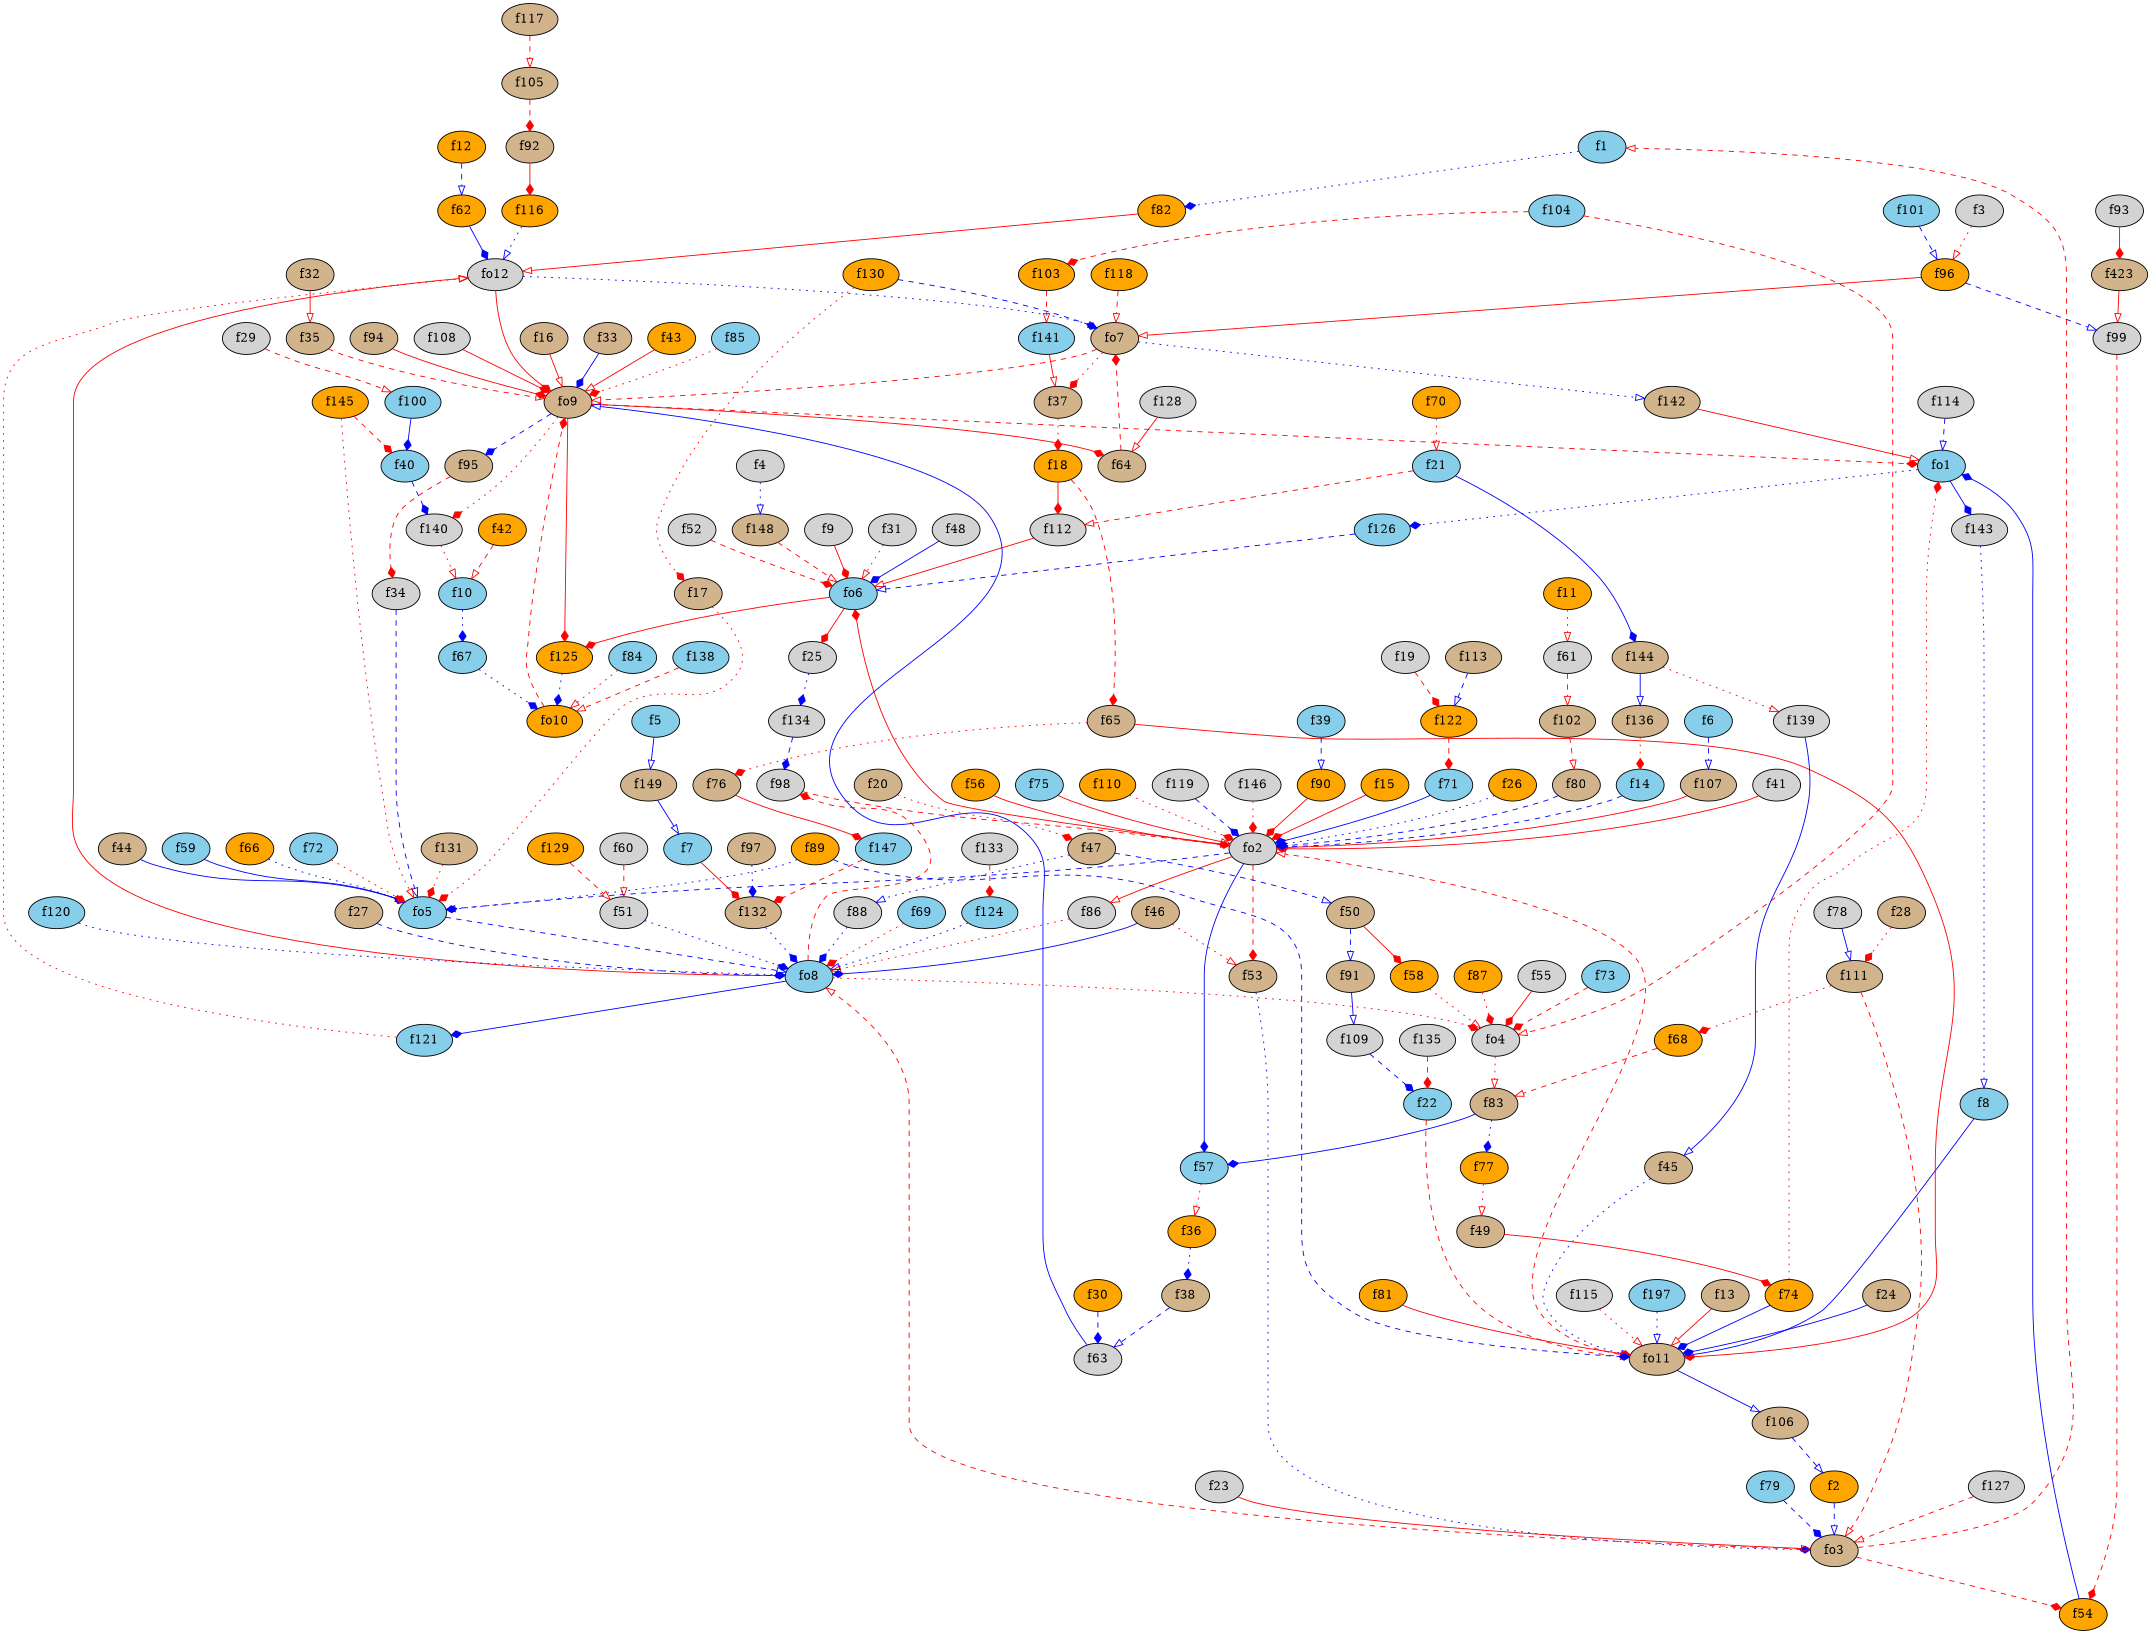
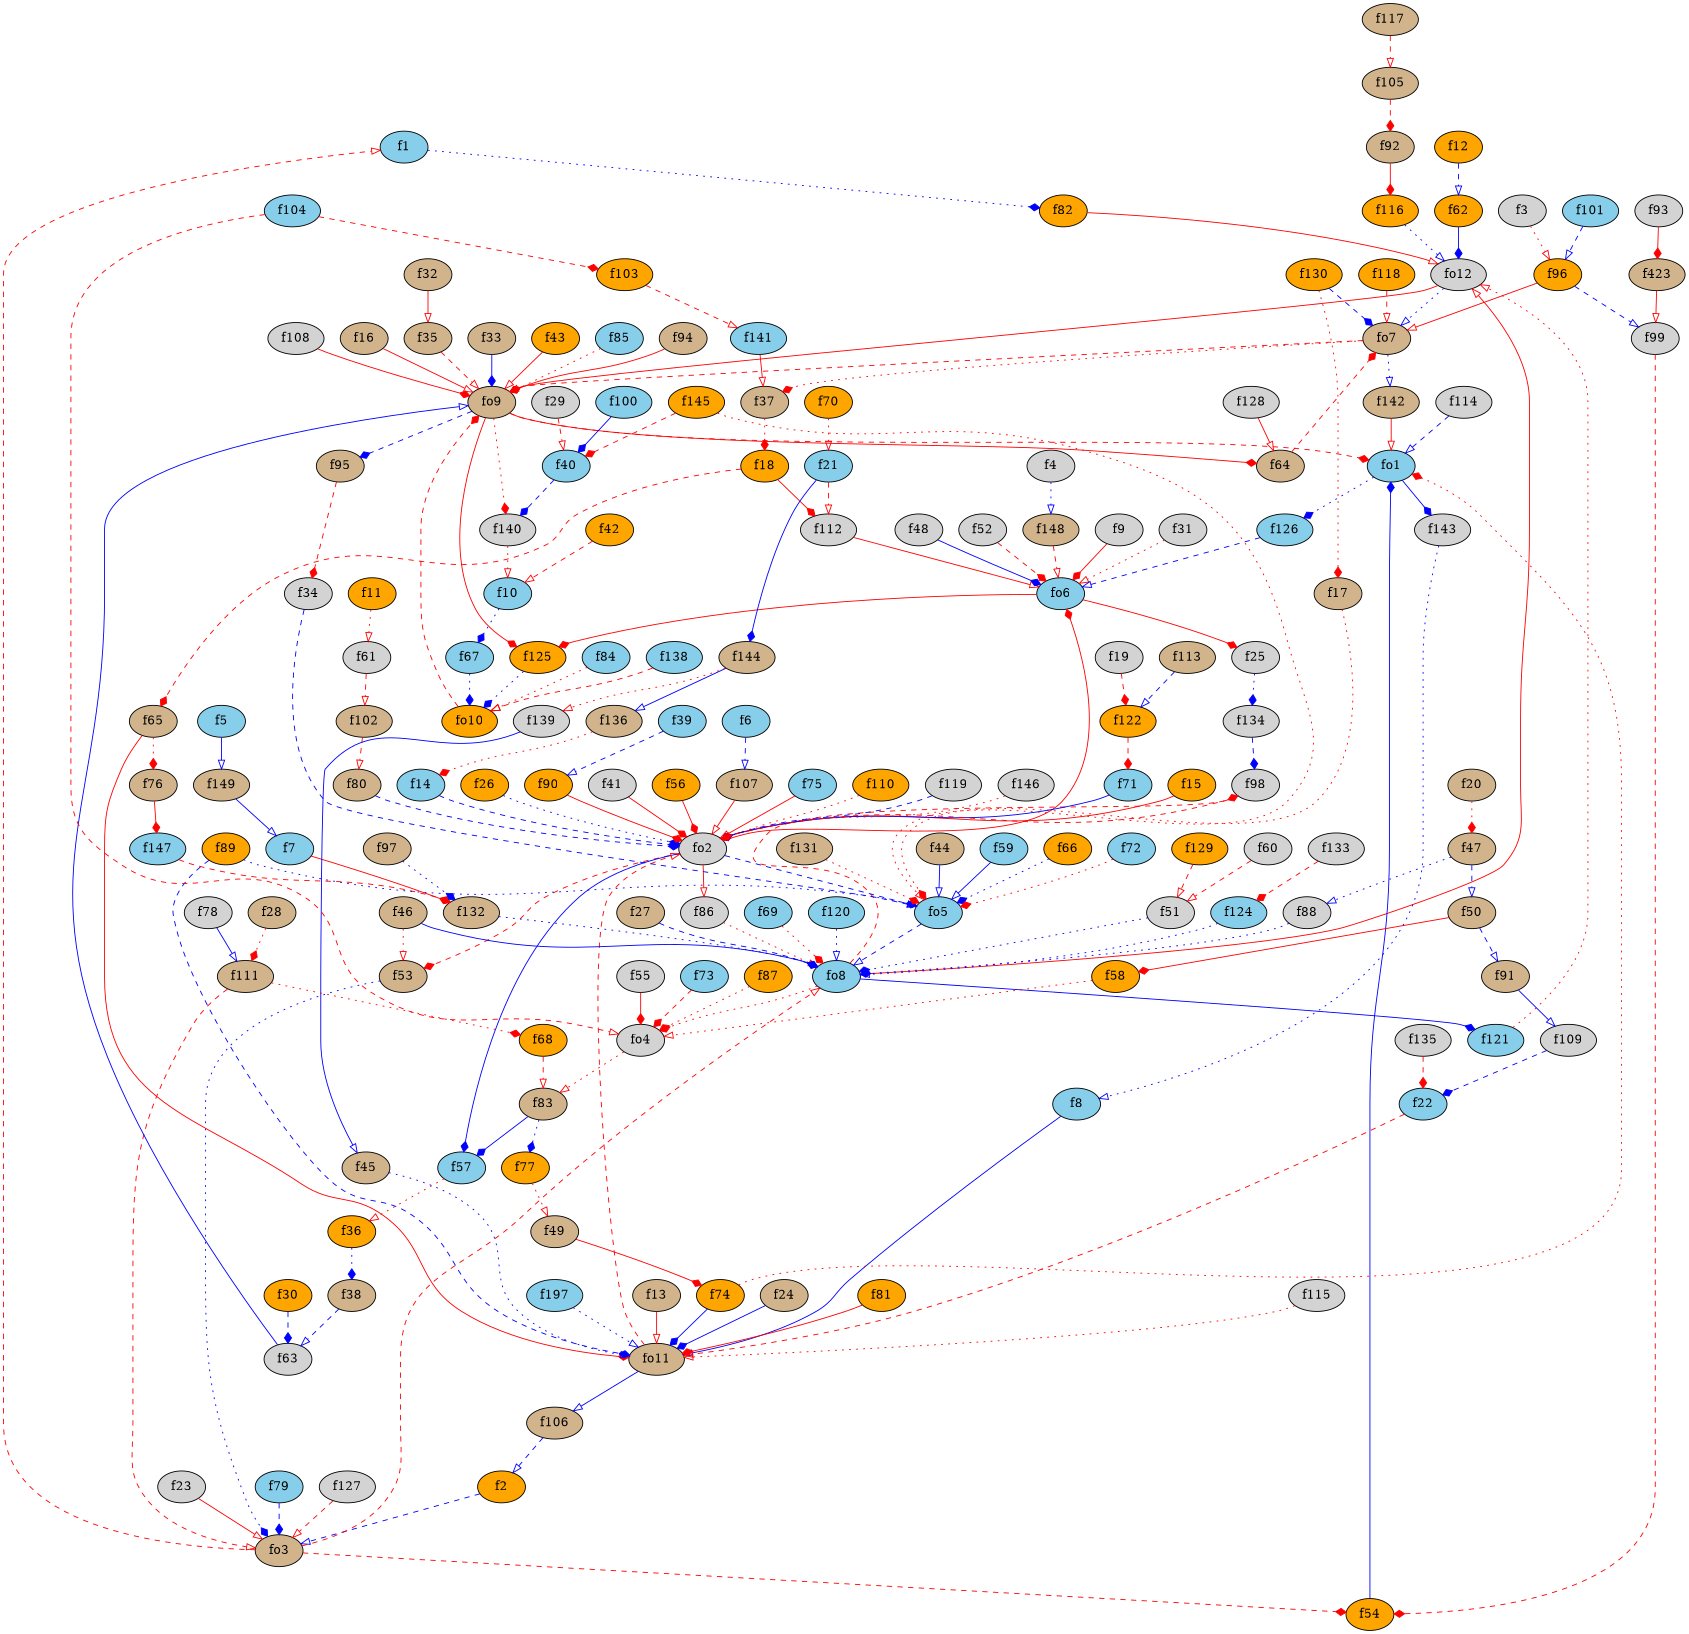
edge "f29" -> "f100": now "f29" -> "f40"
